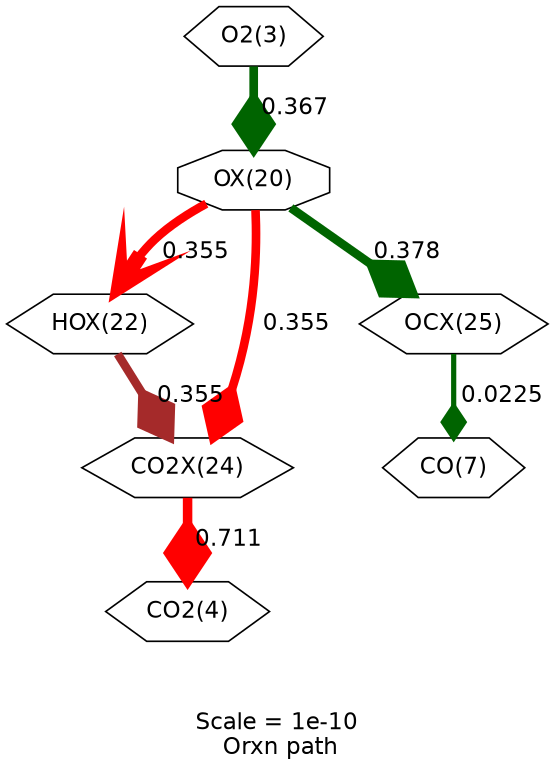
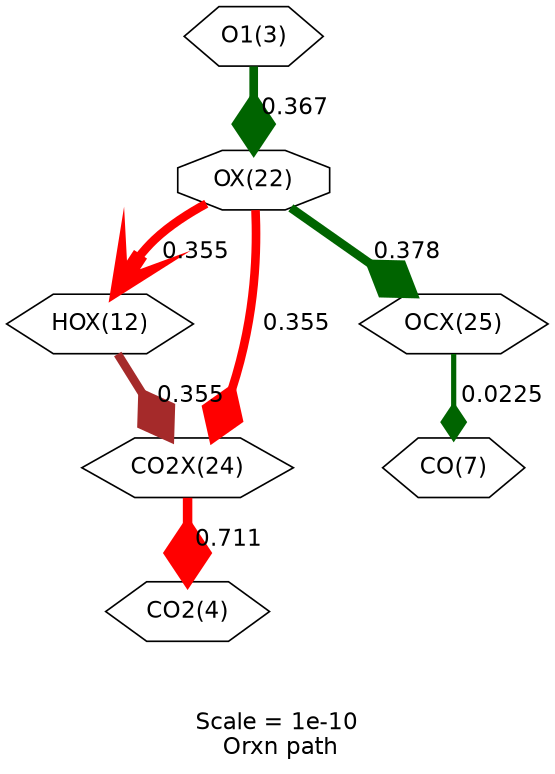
node "O2(3)": label "O2(3)" -> "O1(3)"
node "OX(20)": label "OX(20)" -> "OX(22)"
node "HOX(22)": label "HOX(22)" -> "HOX(12)"
